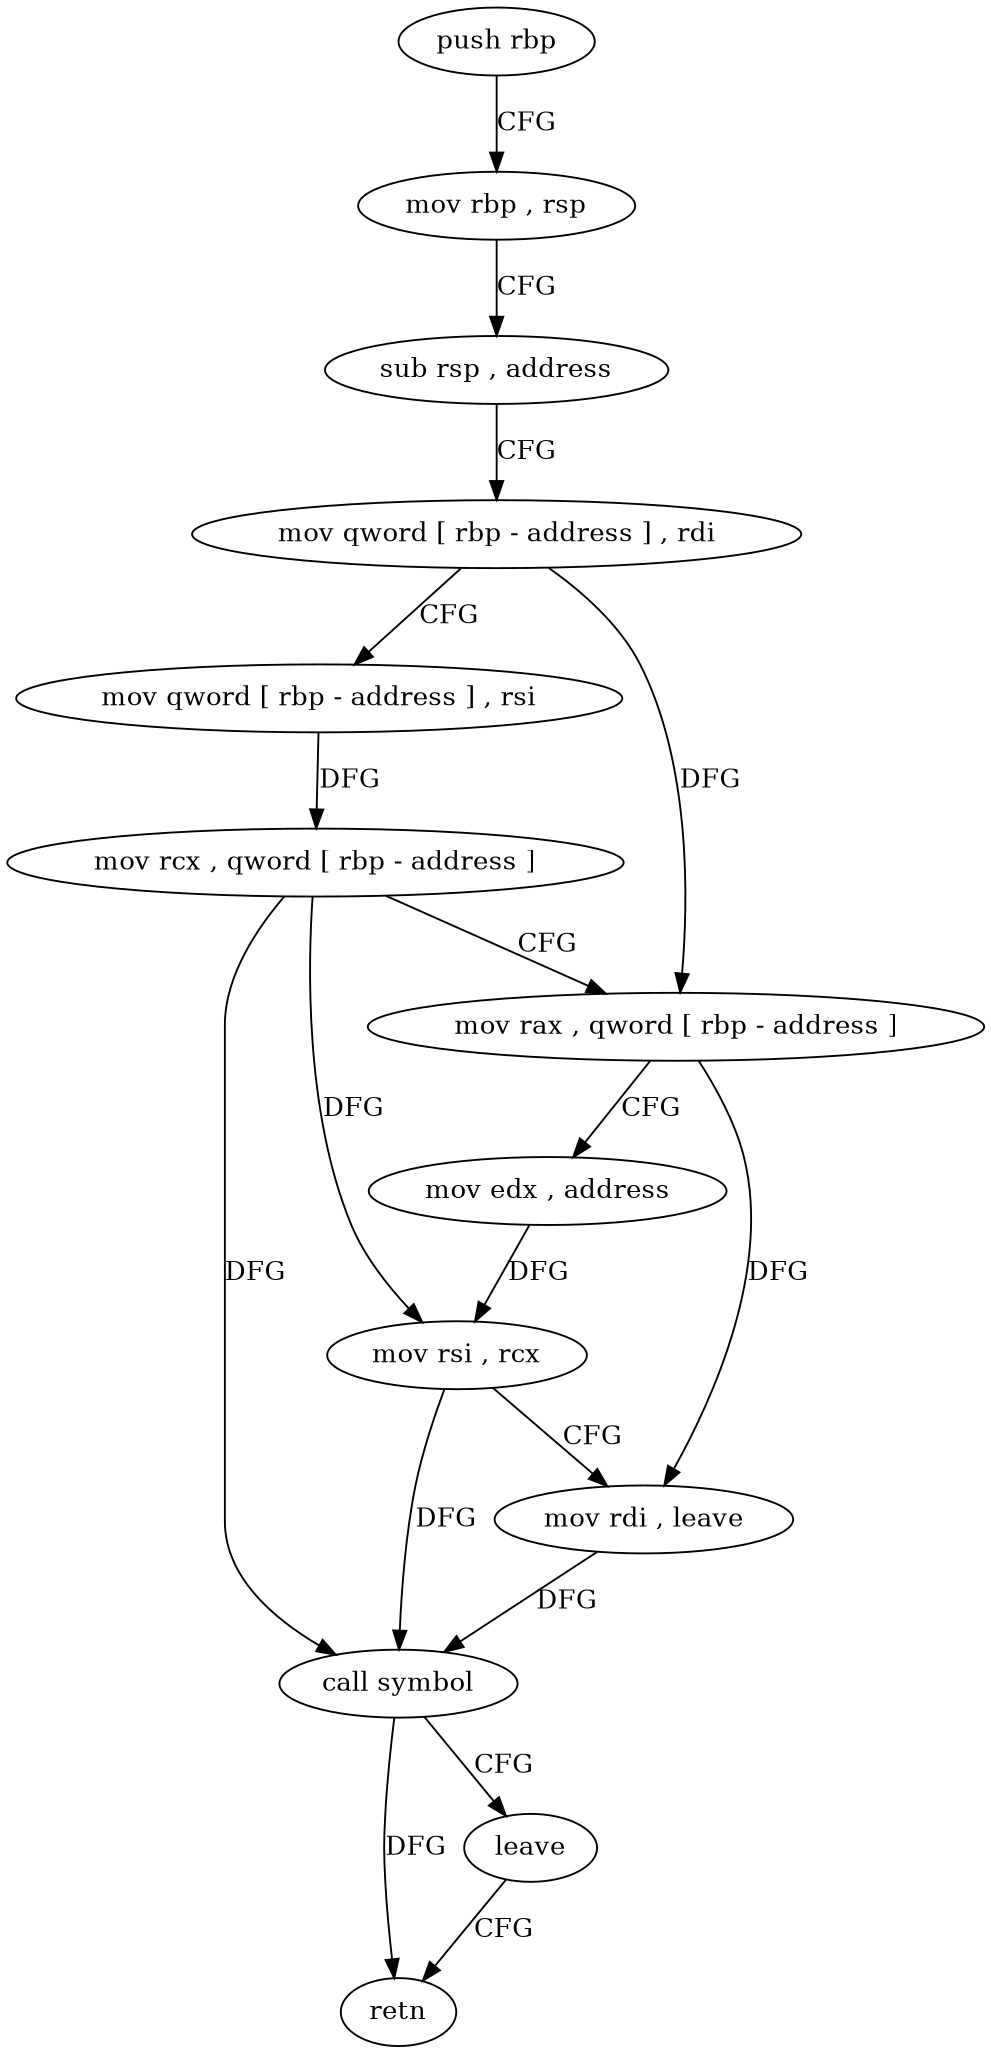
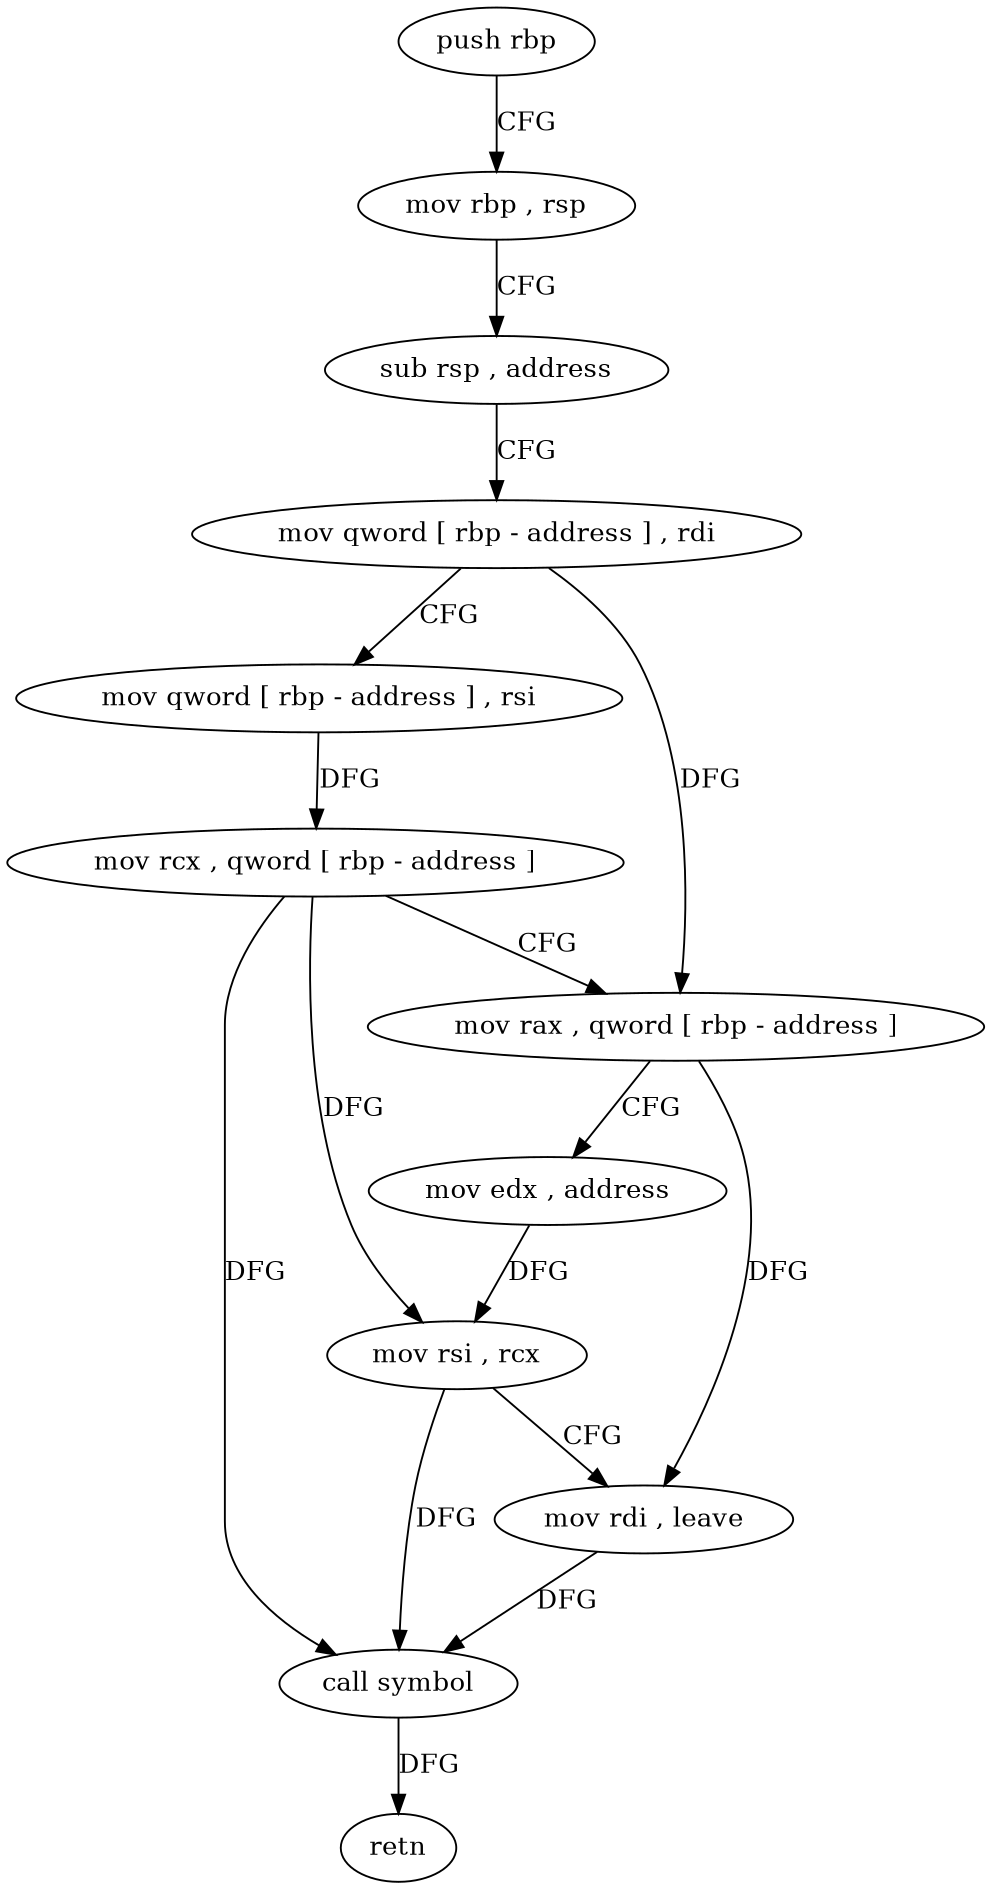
node "leave": removed
